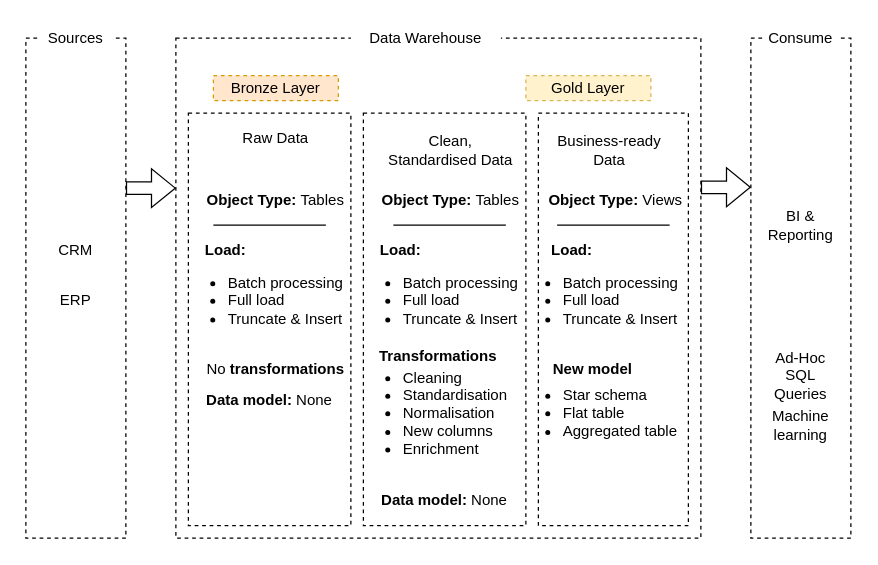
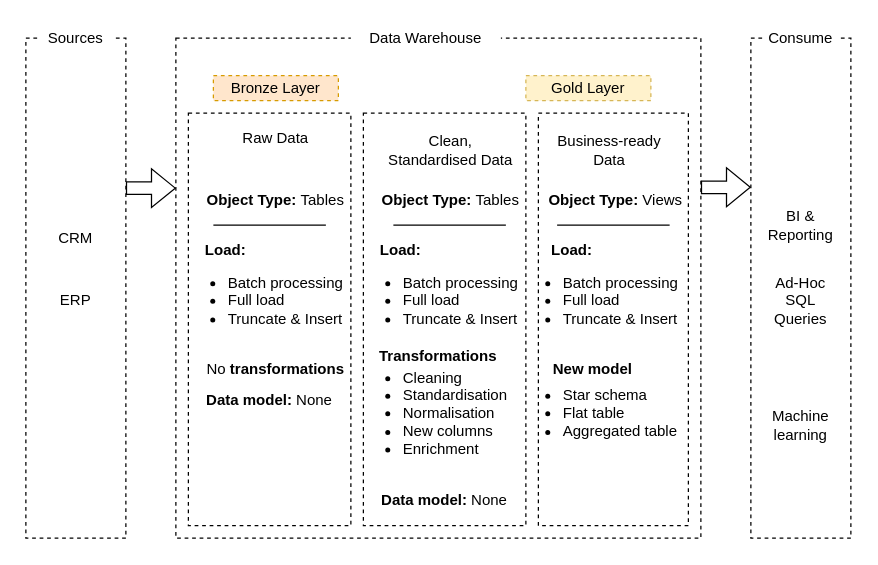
node "CRM": moved (76, 251) -> (76, 238)
node "Ad-Hoc SQL Queries": moved (801, 376) -> (801, 301)
